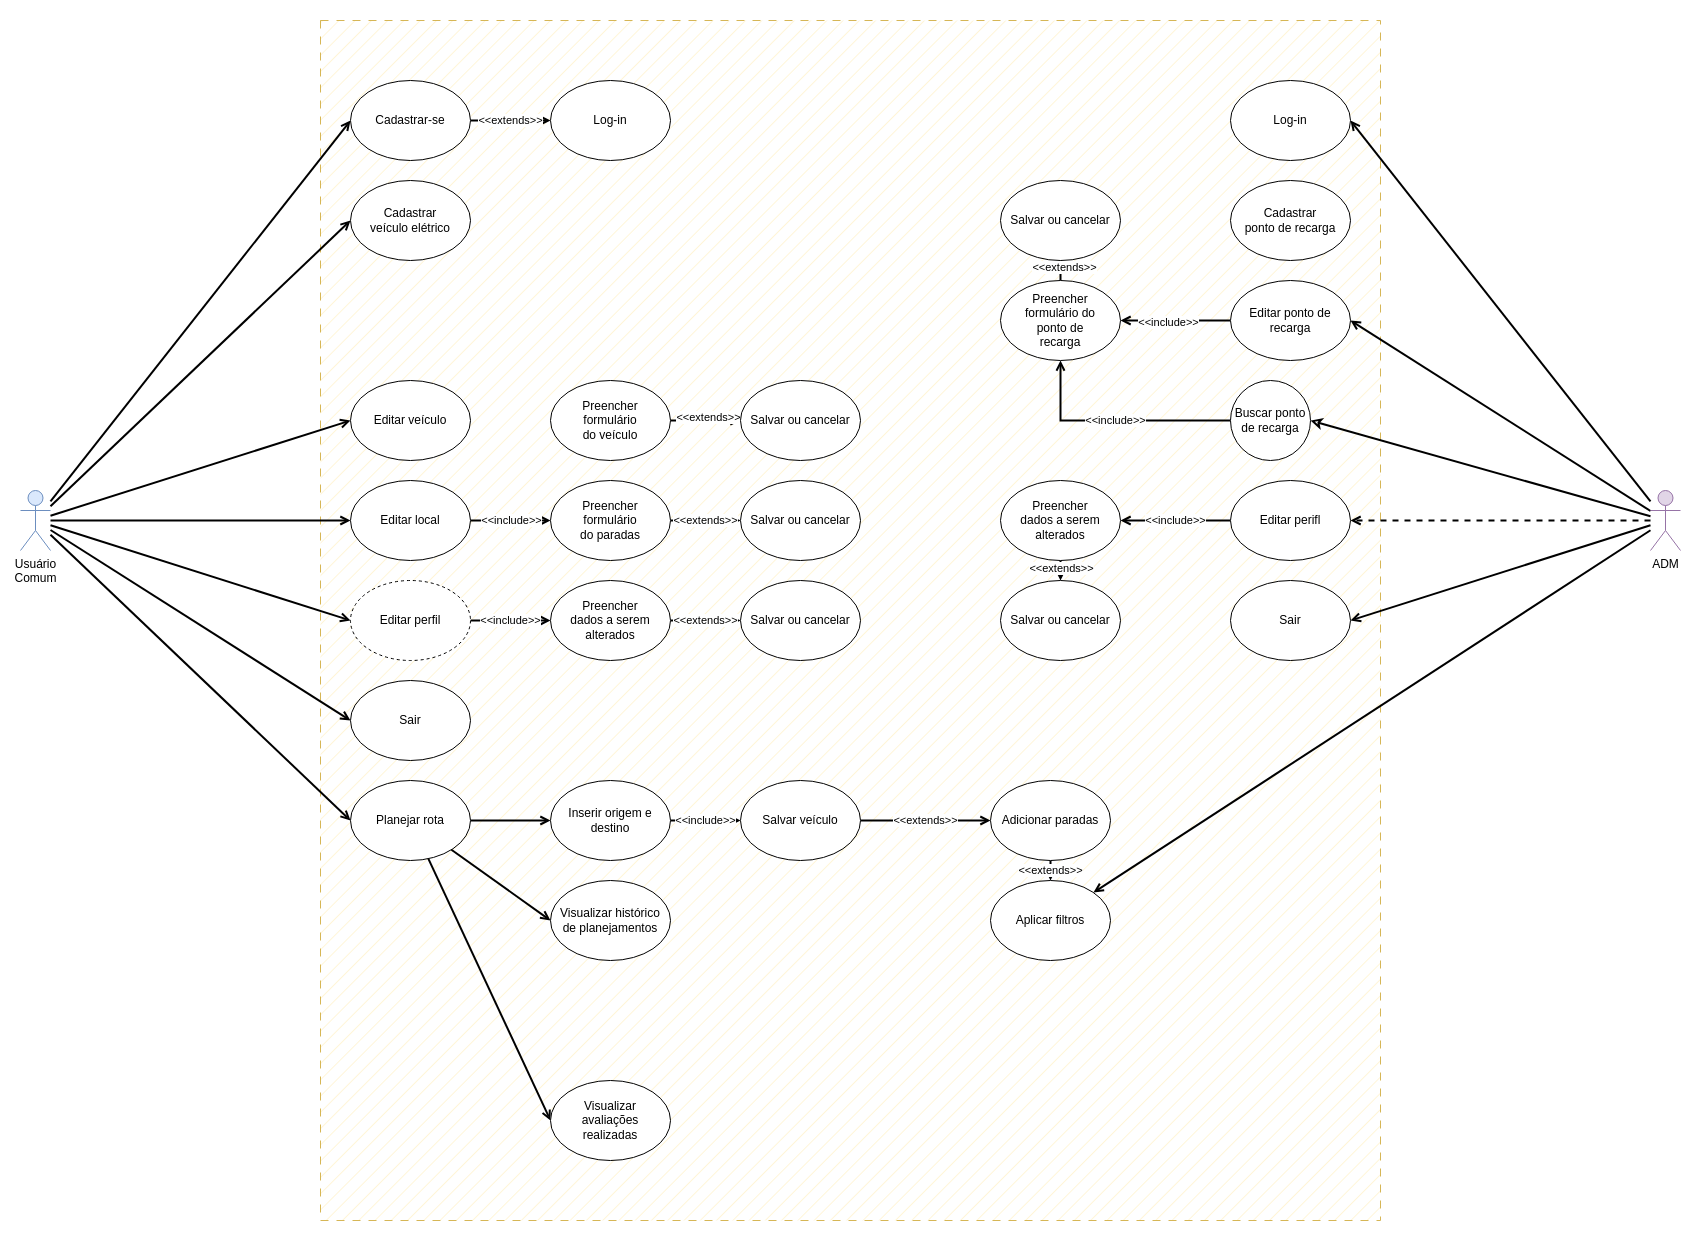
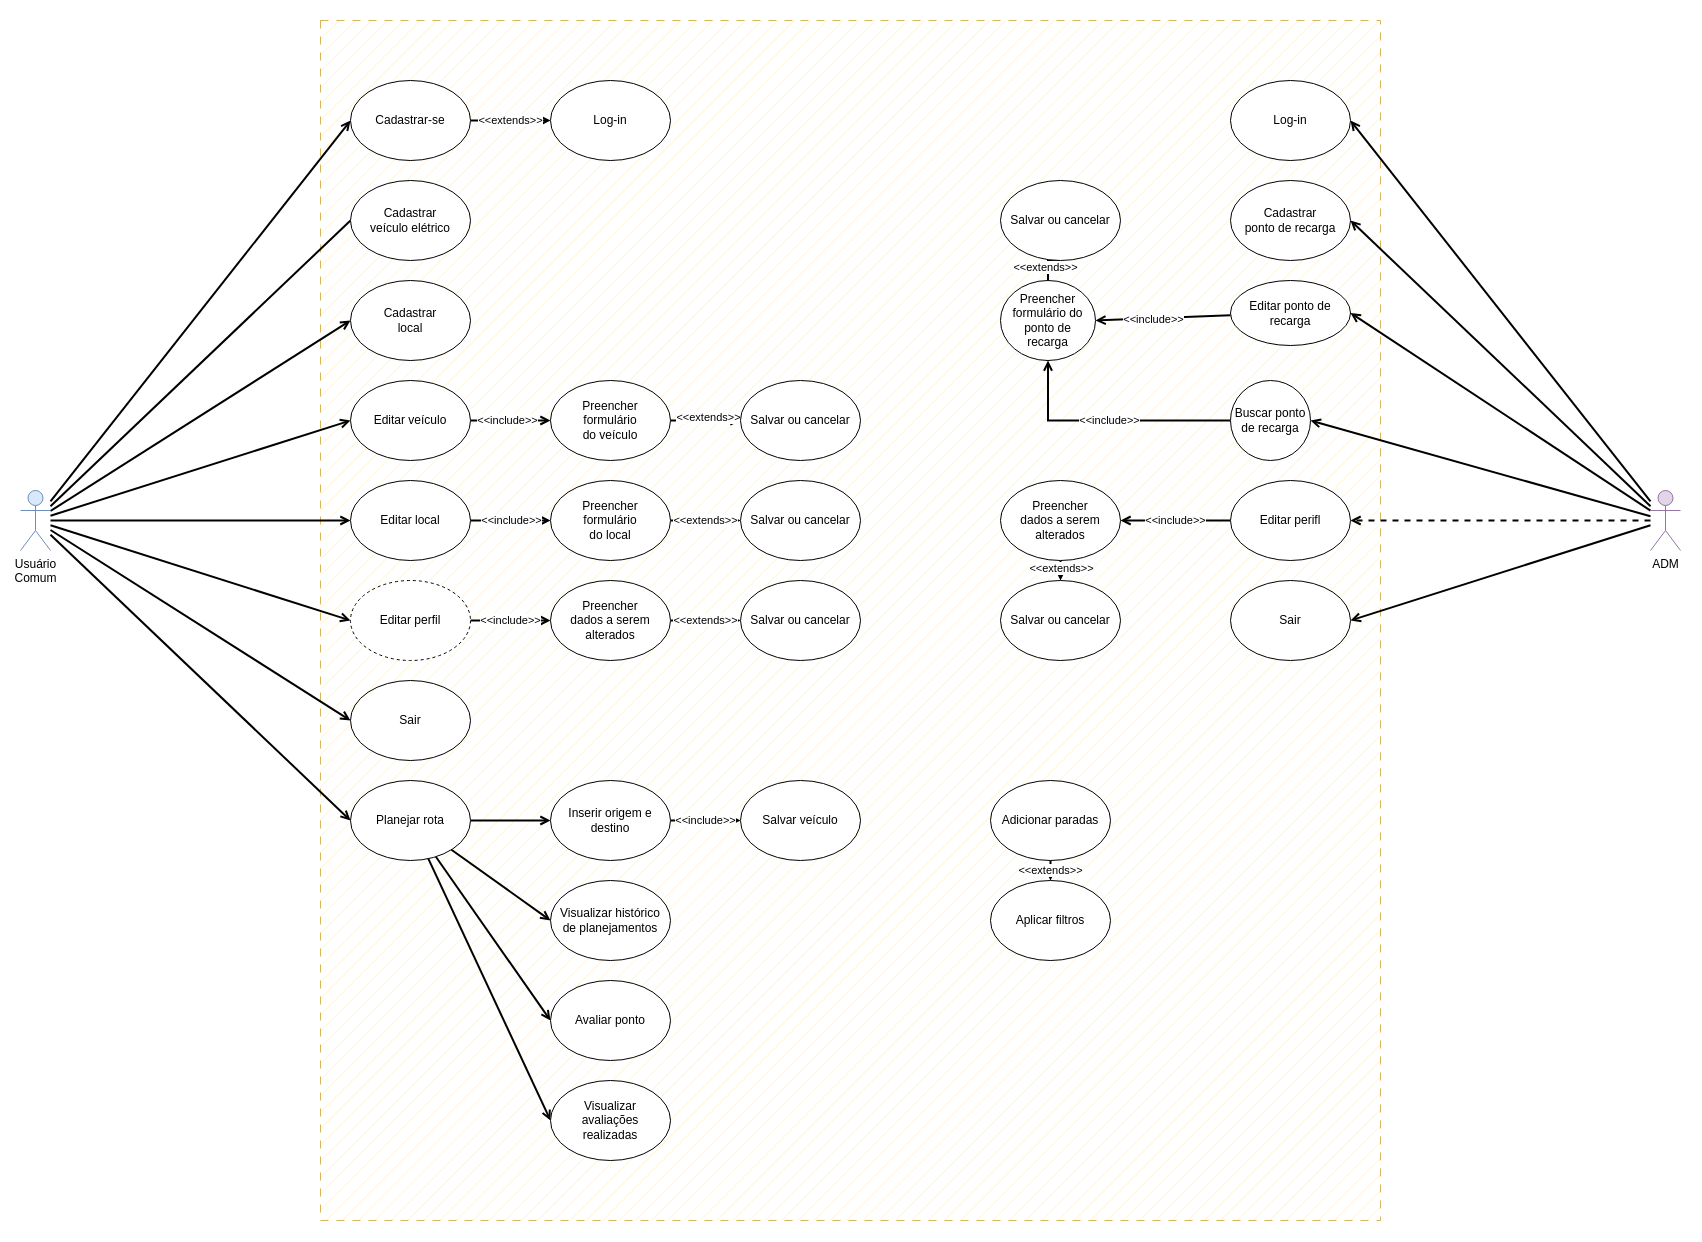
edge "Usuário Comum" -> "Cadastrar veículo elétrico": arrowhead open -> none
node "Cadastrar local": added
node "Preencher formulário do ponto de recarga": size 120x80 -> 95x80
node "Editar ponto de recarga": size 120x80 -> 120x65
edge "Usuário Comum" -> "Cadastrar local": added
edge "Editar veículo" -> "Preencher formulário do veículo": added, label "<<include>>"
edge "ADM" -> "Buscar ponto de recarga": arrowhead classic -> open
node "Preencher formulário do paradas": label "Preencher formulário do paradas" -> "Preencher formulário do local"
edge "ADM" -> "Aplicar filtros": now "ADM" -> "Cadastrar ponto de recarga"
edge "Salvar veículo" -> "Adicionar paradas": removed, label "<<extends>>"
edge "Planejar rota" -> "Avaliar ponto": added
node "Avaliar ponto": added
